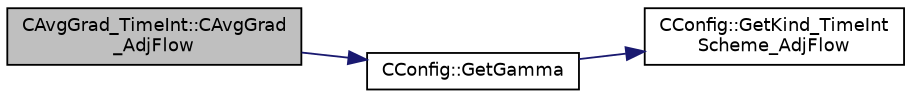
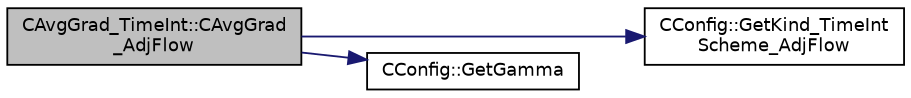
edge "CConfig::GetGamma" -> "CConfig::GetKind_TimeInt Scheme_AdjFlow": now "CAvgGrad_TimeInt::CAvgGrad _AdjFlow" -> "CConfig::GetKind_TimeInt Scheme_AdjFlow"
